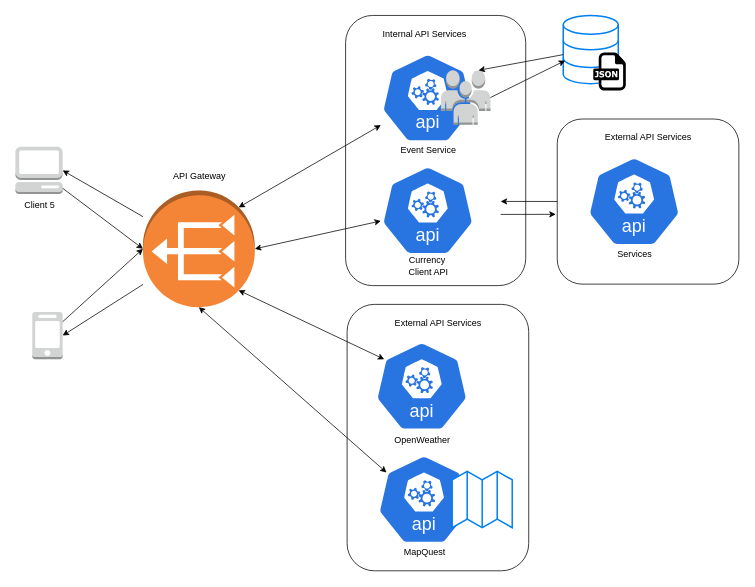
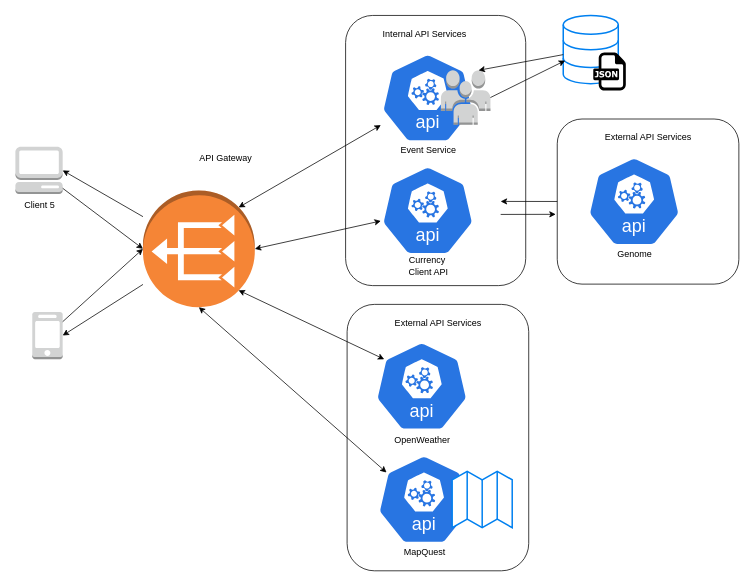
node "API Gateway": moved (199, 177) -> (225, 158)
node "Services": label "Services" -> "Genome"
